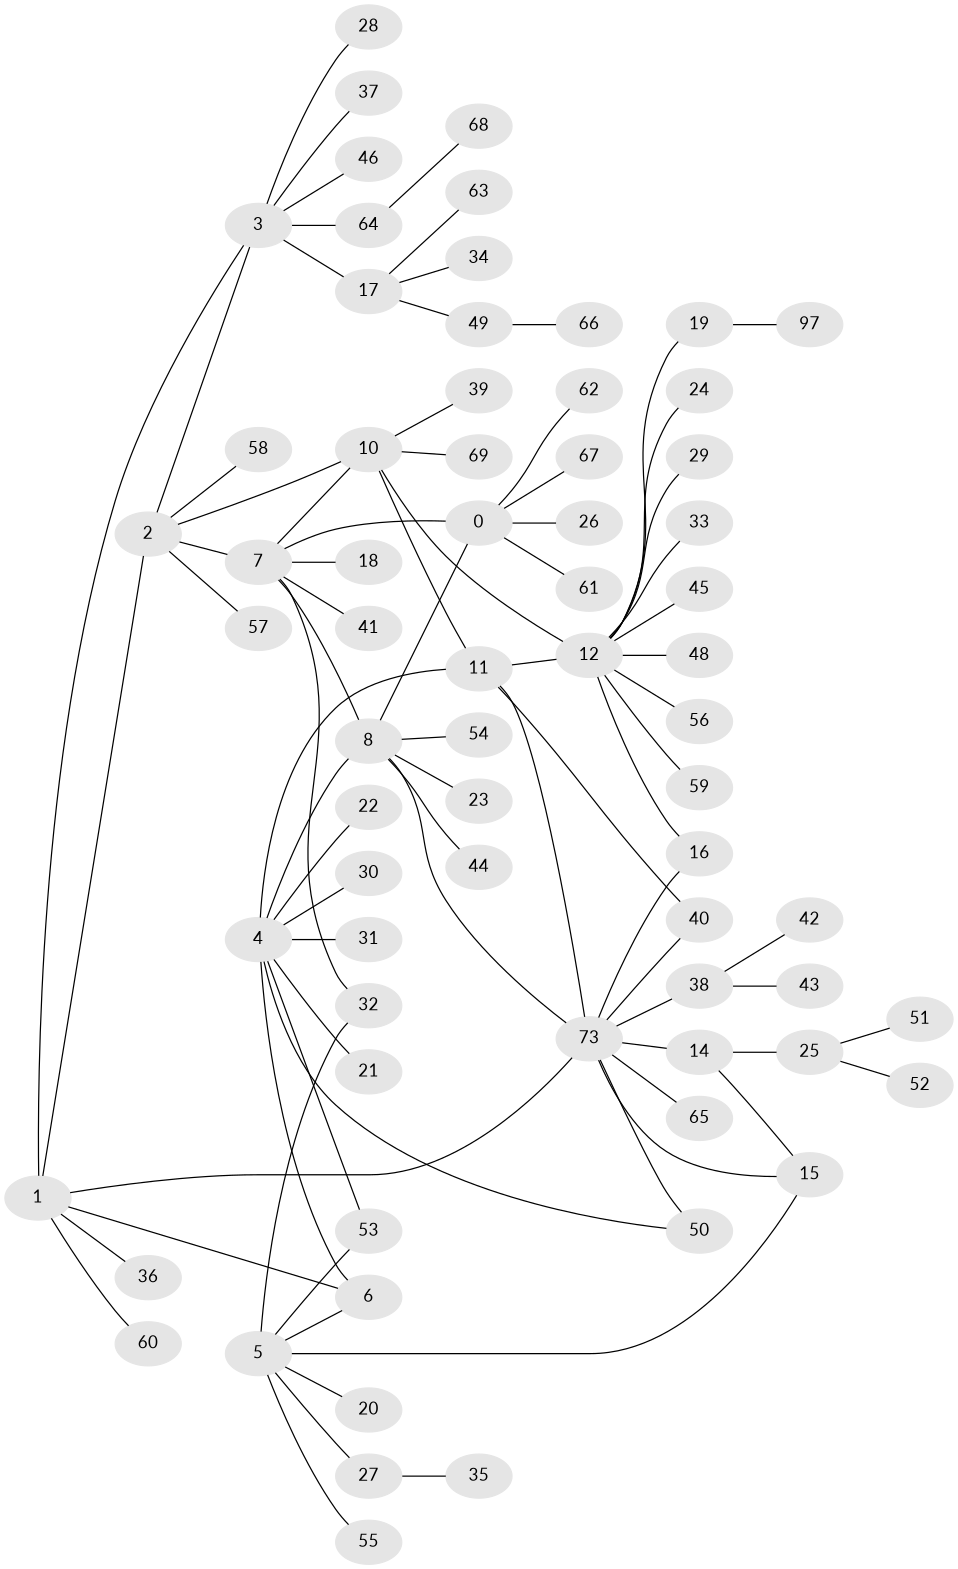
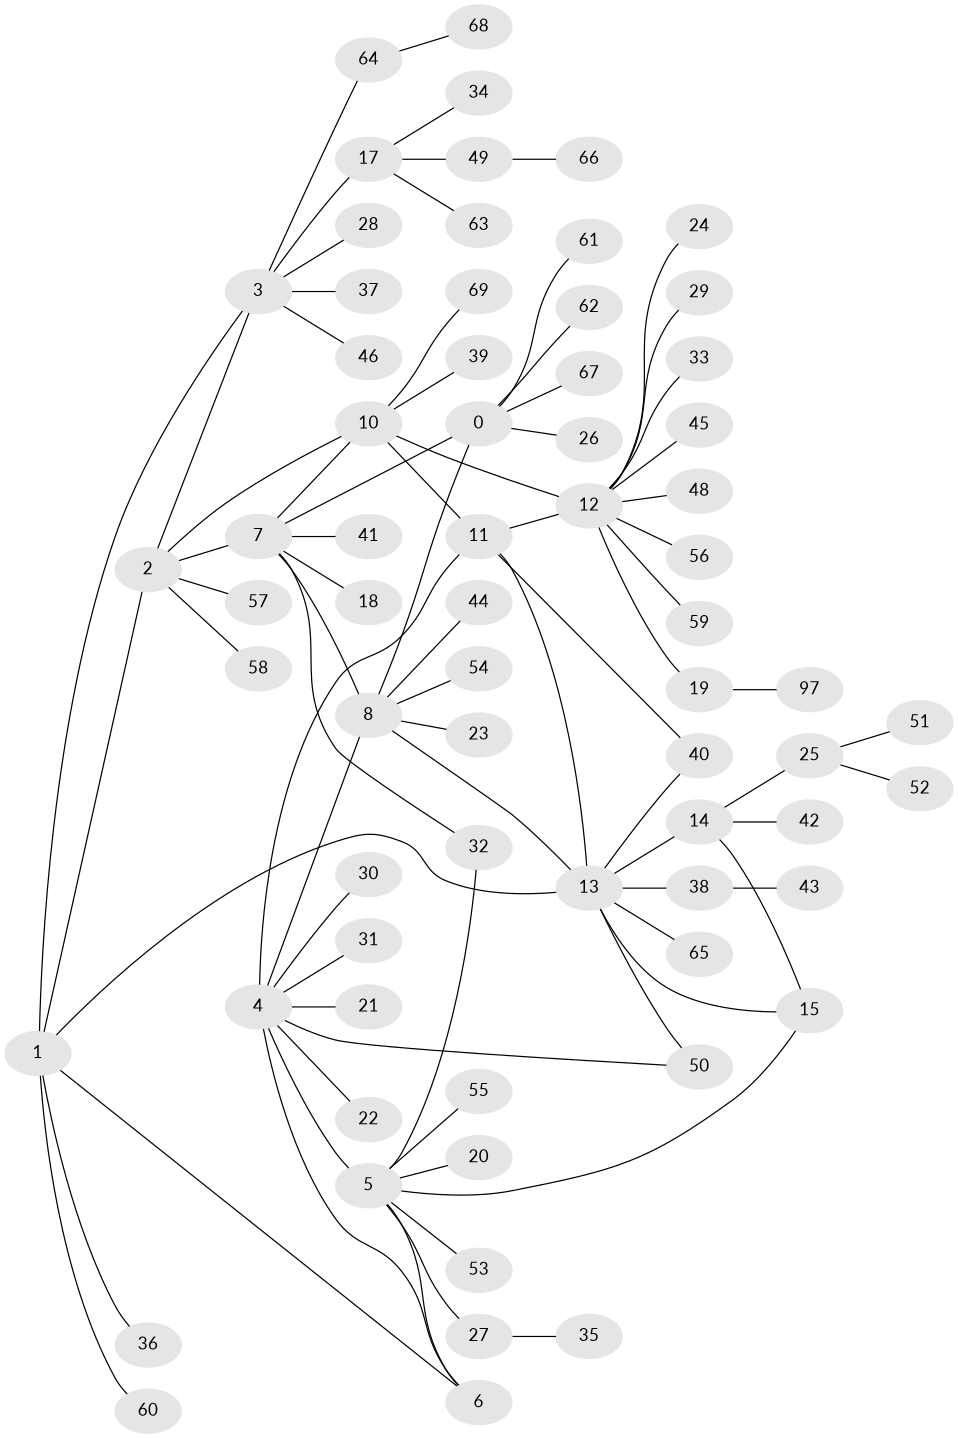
node "16": removed
edge "42" -- "38": now "42" -- "14"
node "73": label "73" -> "13"
edge "4" -- "53": now "4" -- "5"
